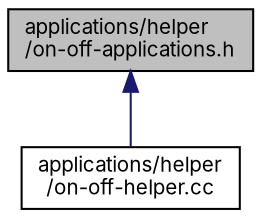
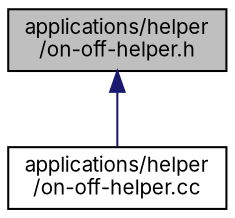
node "applications/helper /on-off-applications.h": label "applications/helper /on-off-applications.h" -> "applications/helper /on-off-helper.h"
